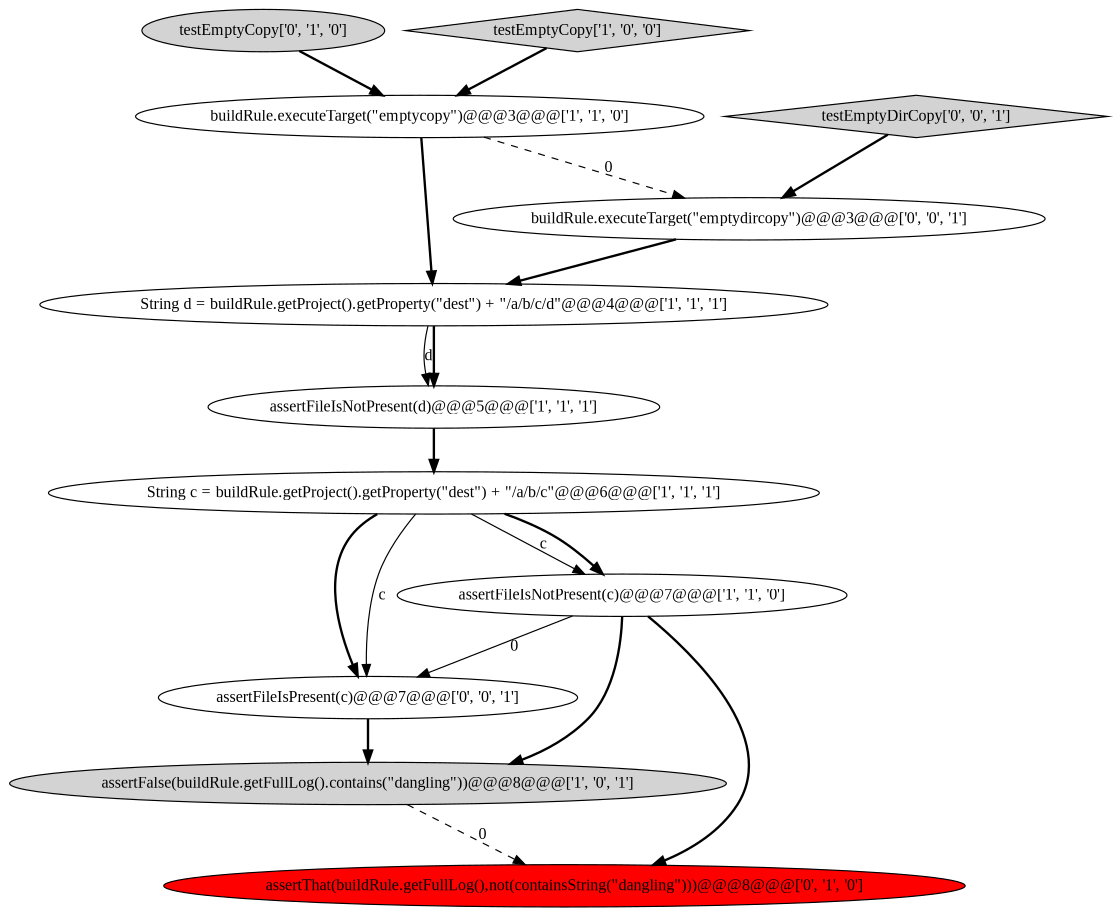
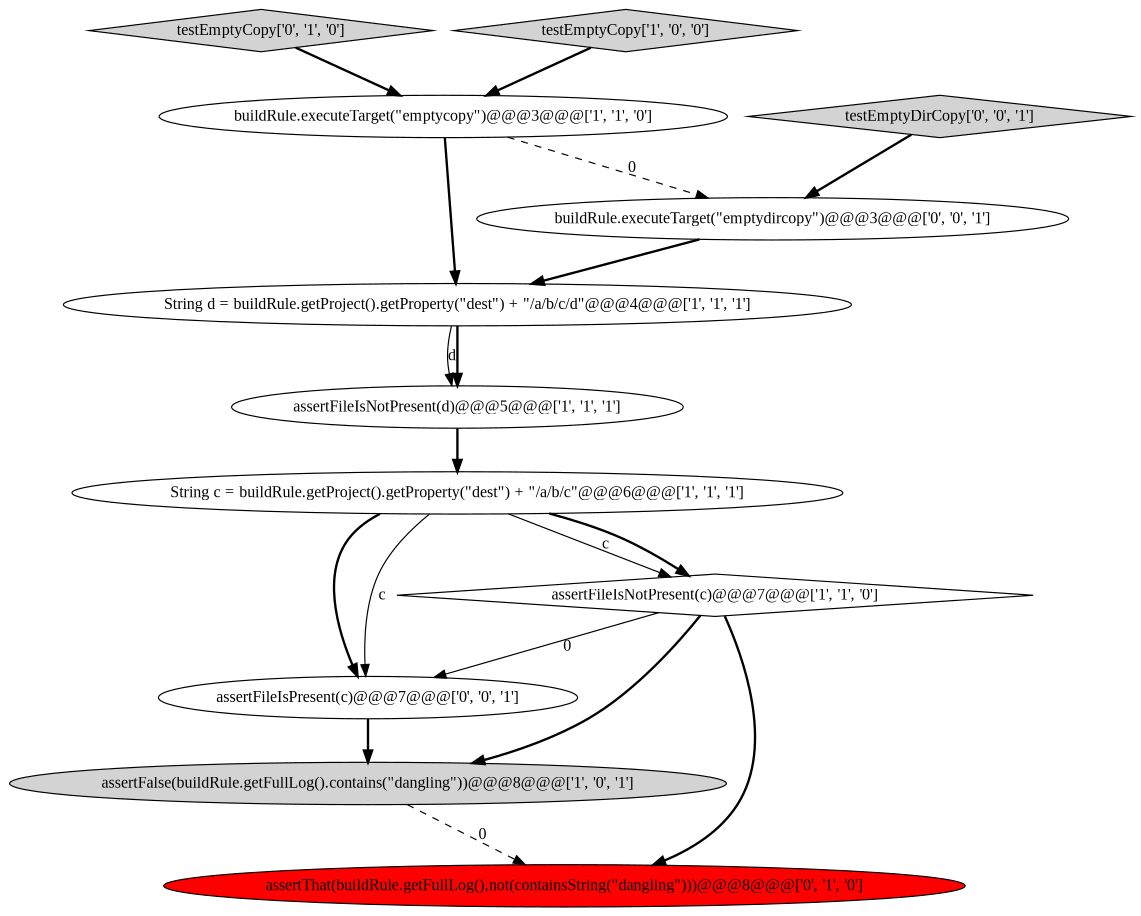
node "testEmptyCopy['0', '1', '0']": shape ellipse -> diamond
node "assertFileIsNotPresent(c)@@@7@@@['1', '1', '0']": shape ellipse -> diamond
